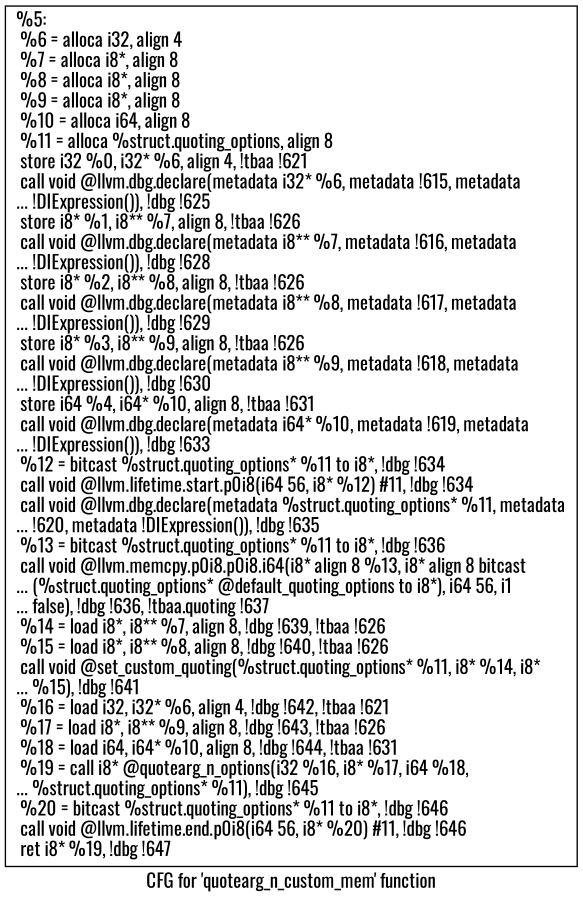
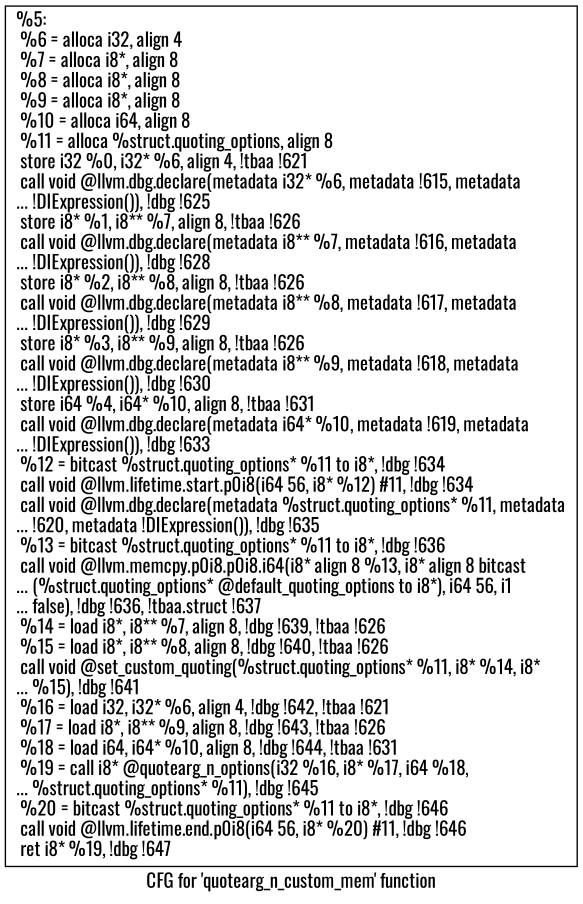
node "%5:": text "... false), !dbg !636, !tbaa.quoting !637" -> "... false), !dbg !636, !tbaa.struct !637"
